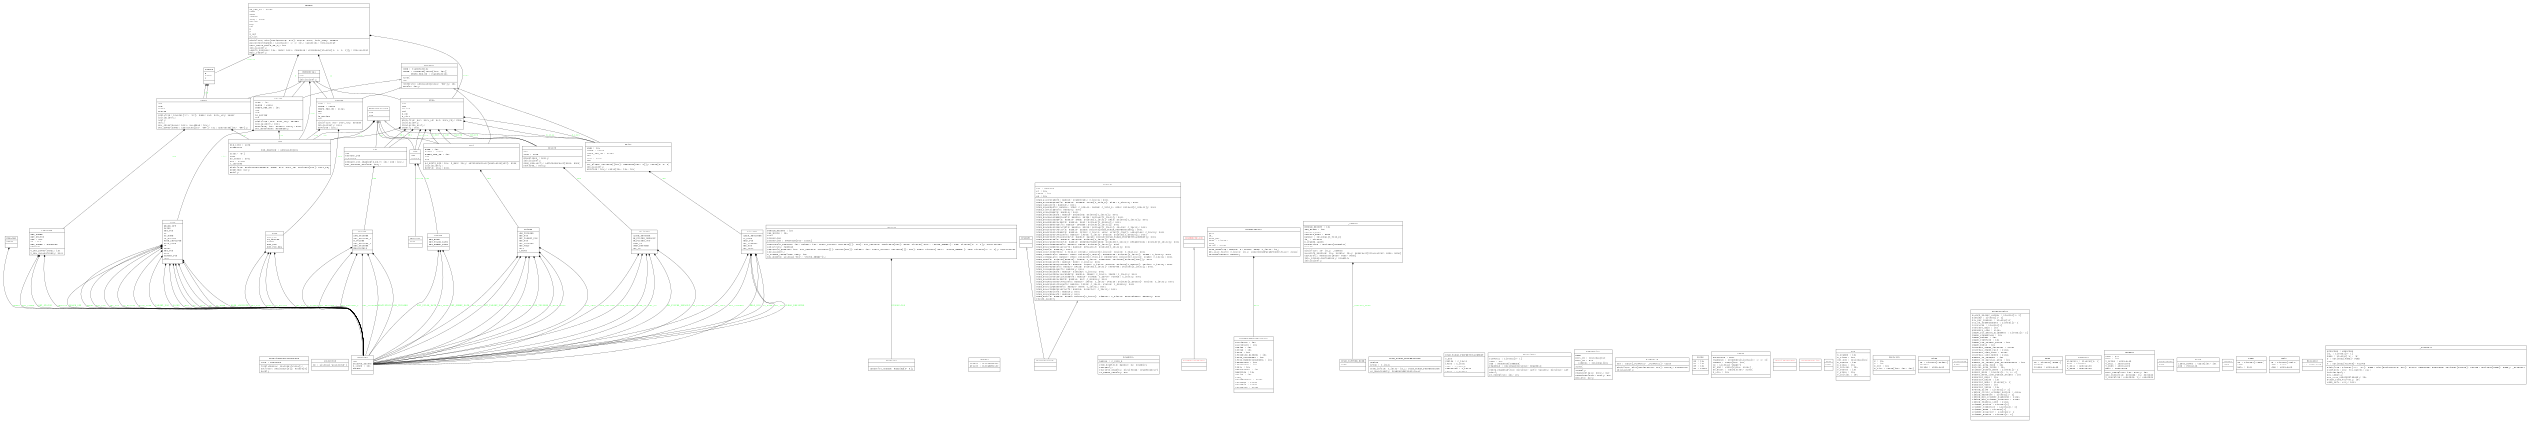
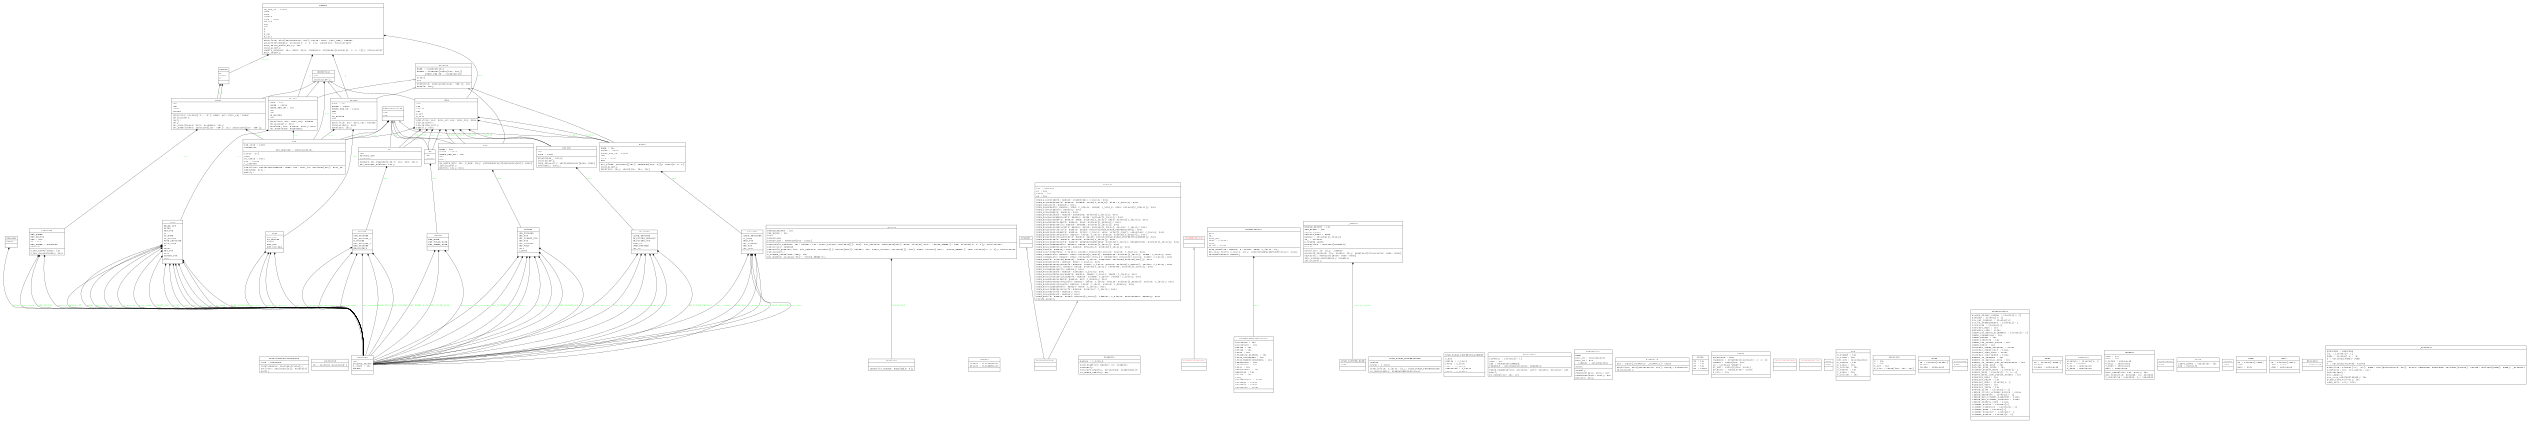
node "LEDColor": removed
